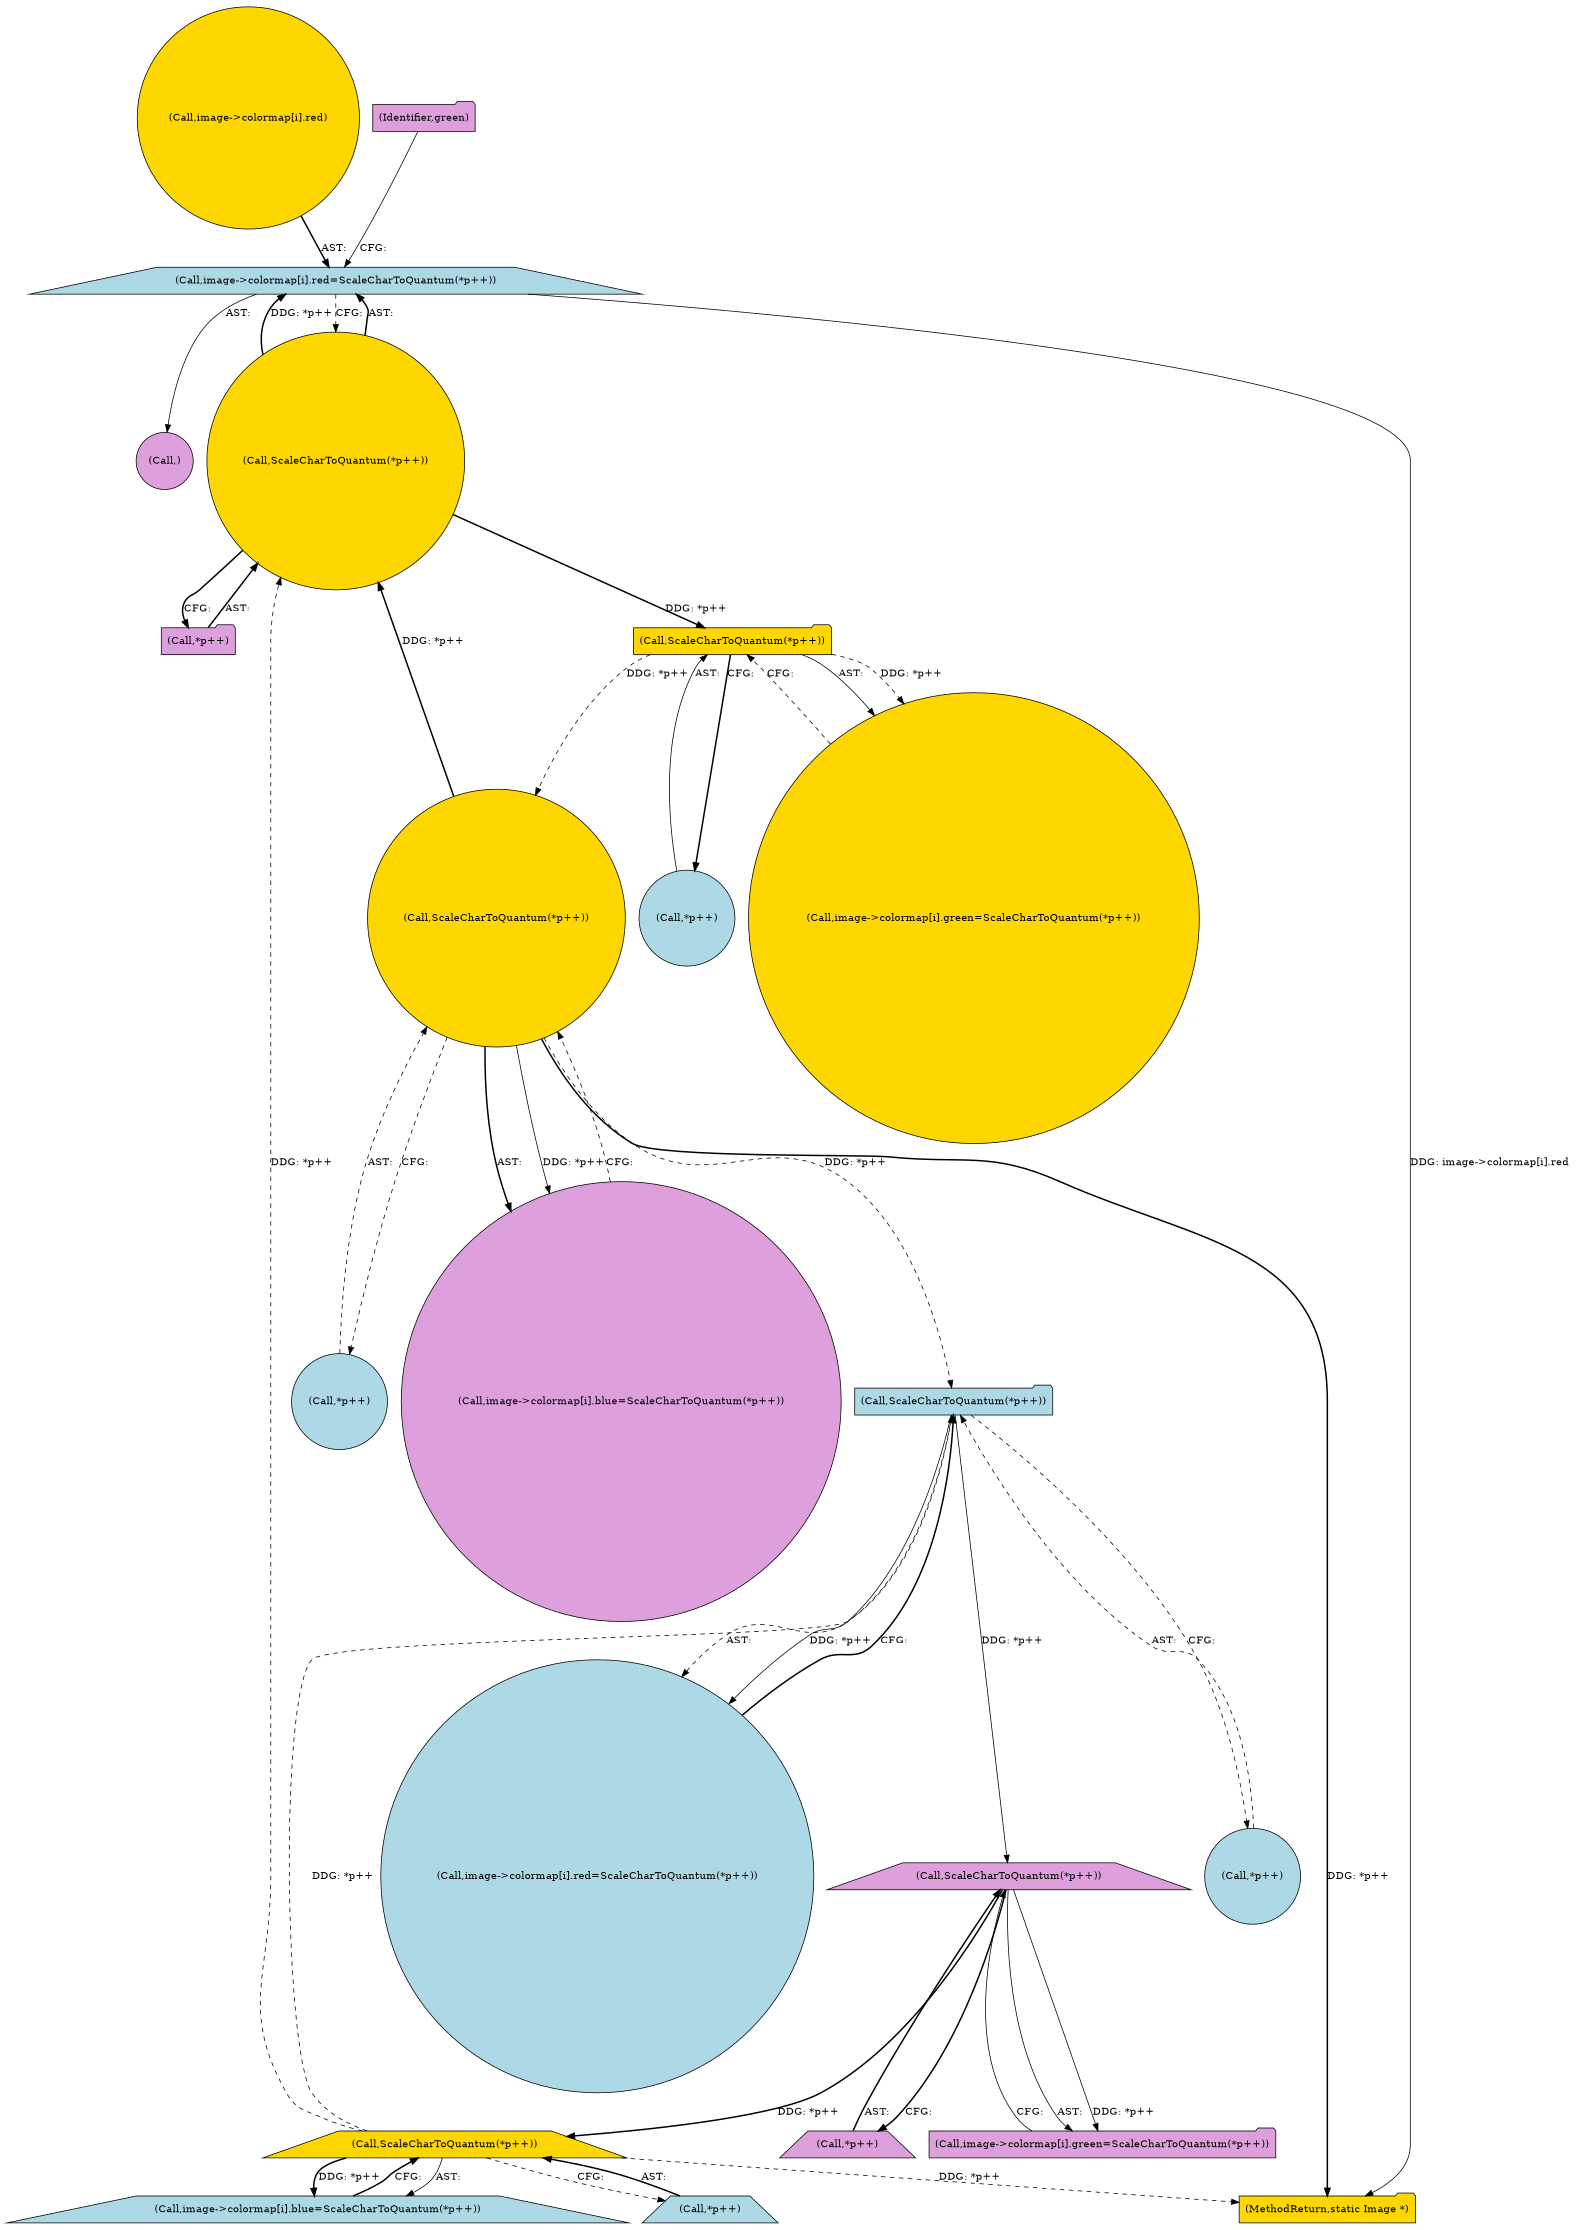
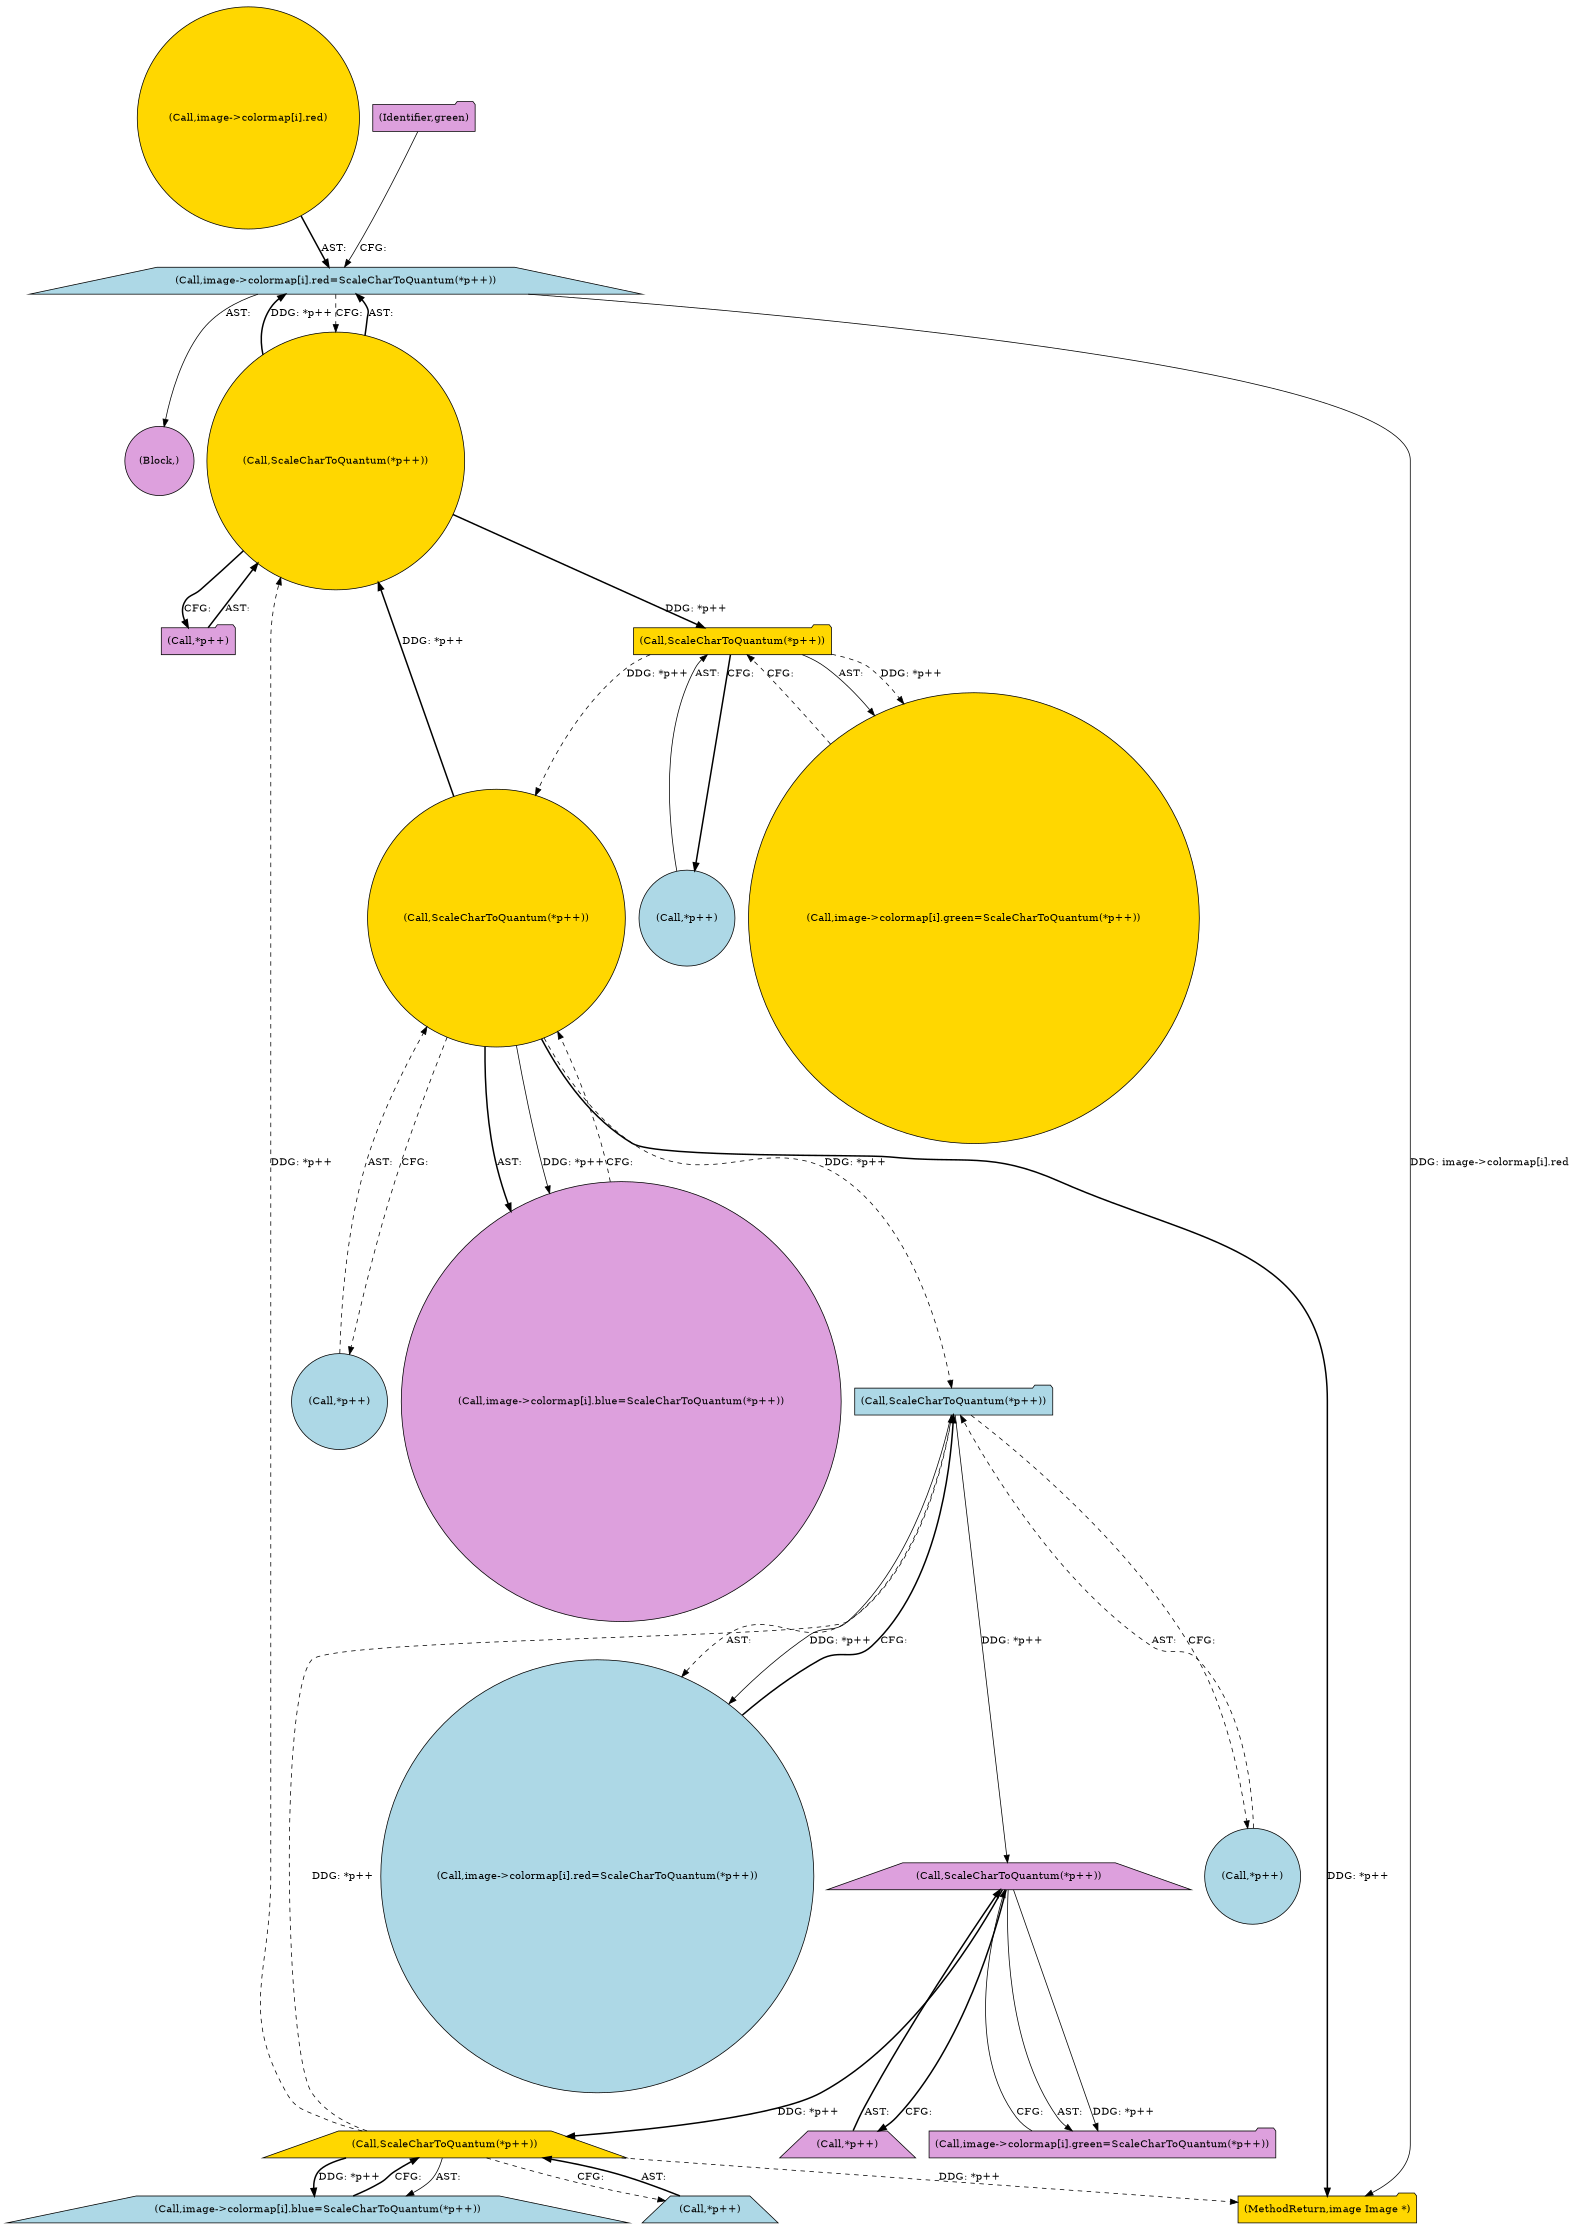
node "(Call,)": label "(Call,)" -> "(Block,)"
node "(MethodReturn,static Image *)": label "(MethodReturn,static Image *)" -> "(MethodReturn,image Image *)"
